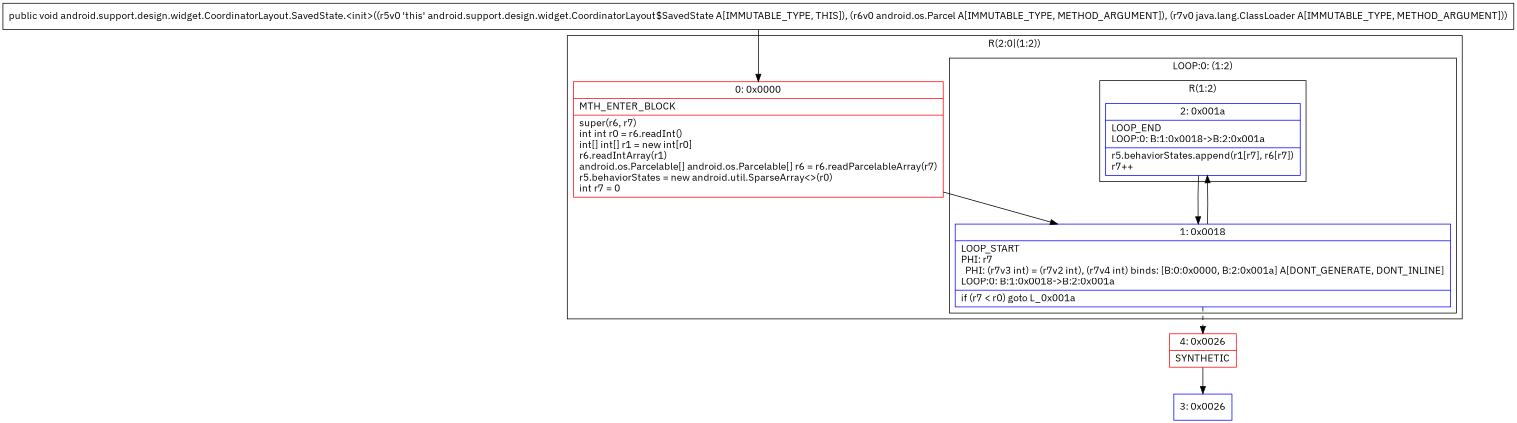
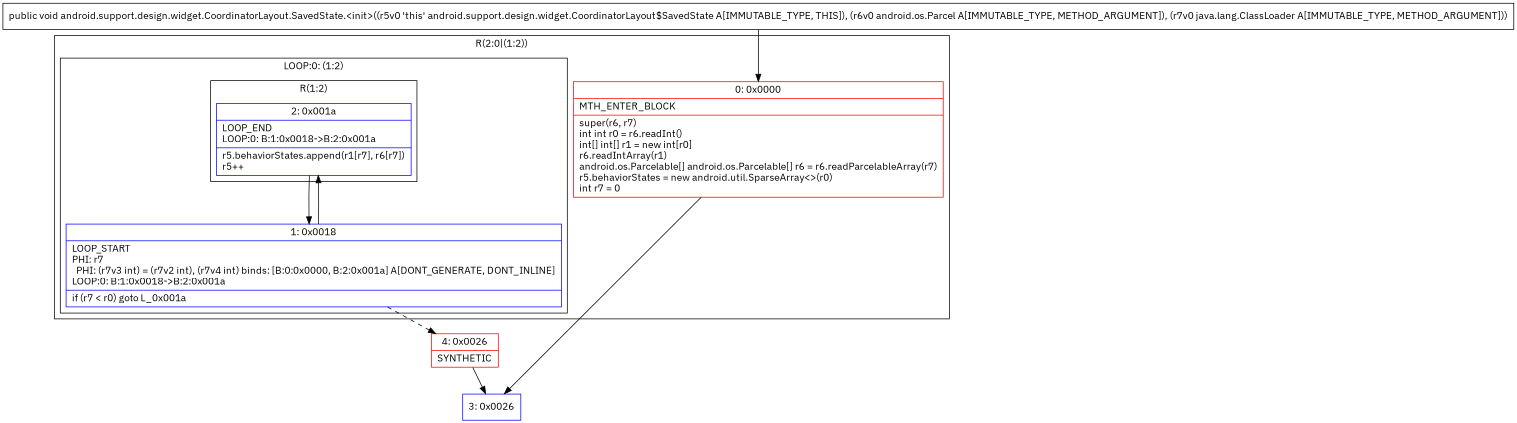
node "2: 0x001a": text "r7++" -> "r5++"
edge "0: 0x0000" -> "1: 0x0018": now "0: 0x0000" -> "3: 0x0026"
